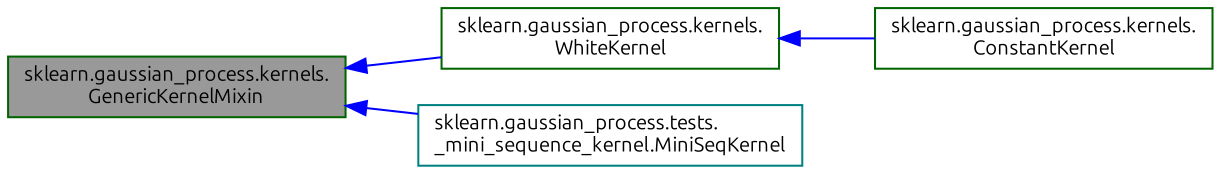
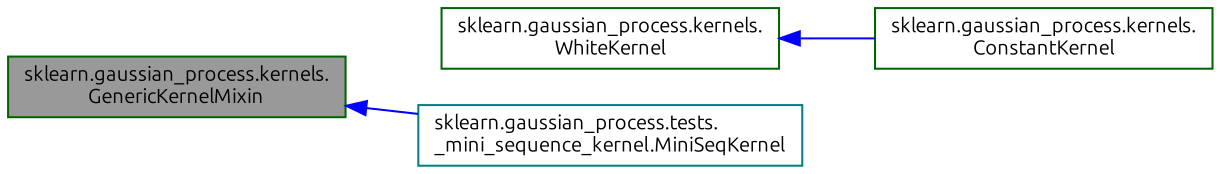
edge "sklearn.gaussian_process.kernels. WhiteKernel" -> "sklearn.gaussian_process.kernels. GenericKernelMixin": removed
